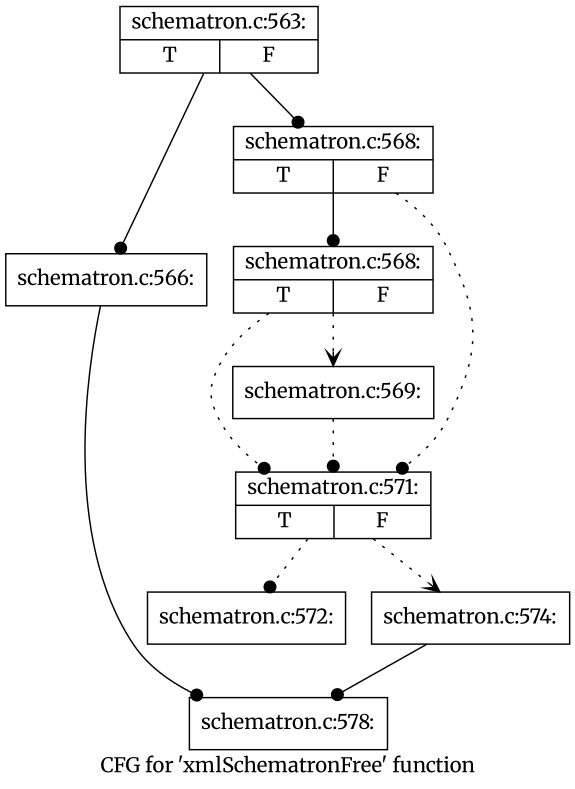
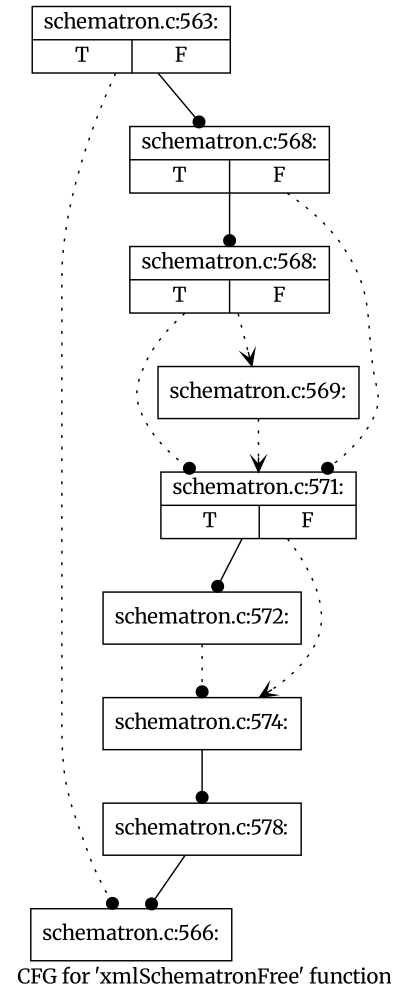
edge "schematron.c:563:" -> "schematron.c:566:": style solid -> dotted
edge "schematron.c:569:" -> "schematron.c:571:": arrowhead dot -> vee
edge "schematron.c:566:" -> "schematron.c:578:": reversed
edge "schematron.c:571:" -> "schematron.c:572:": style dotted -> solid
edge "schematron.c:572:" -> "schematron.c:574:": added
